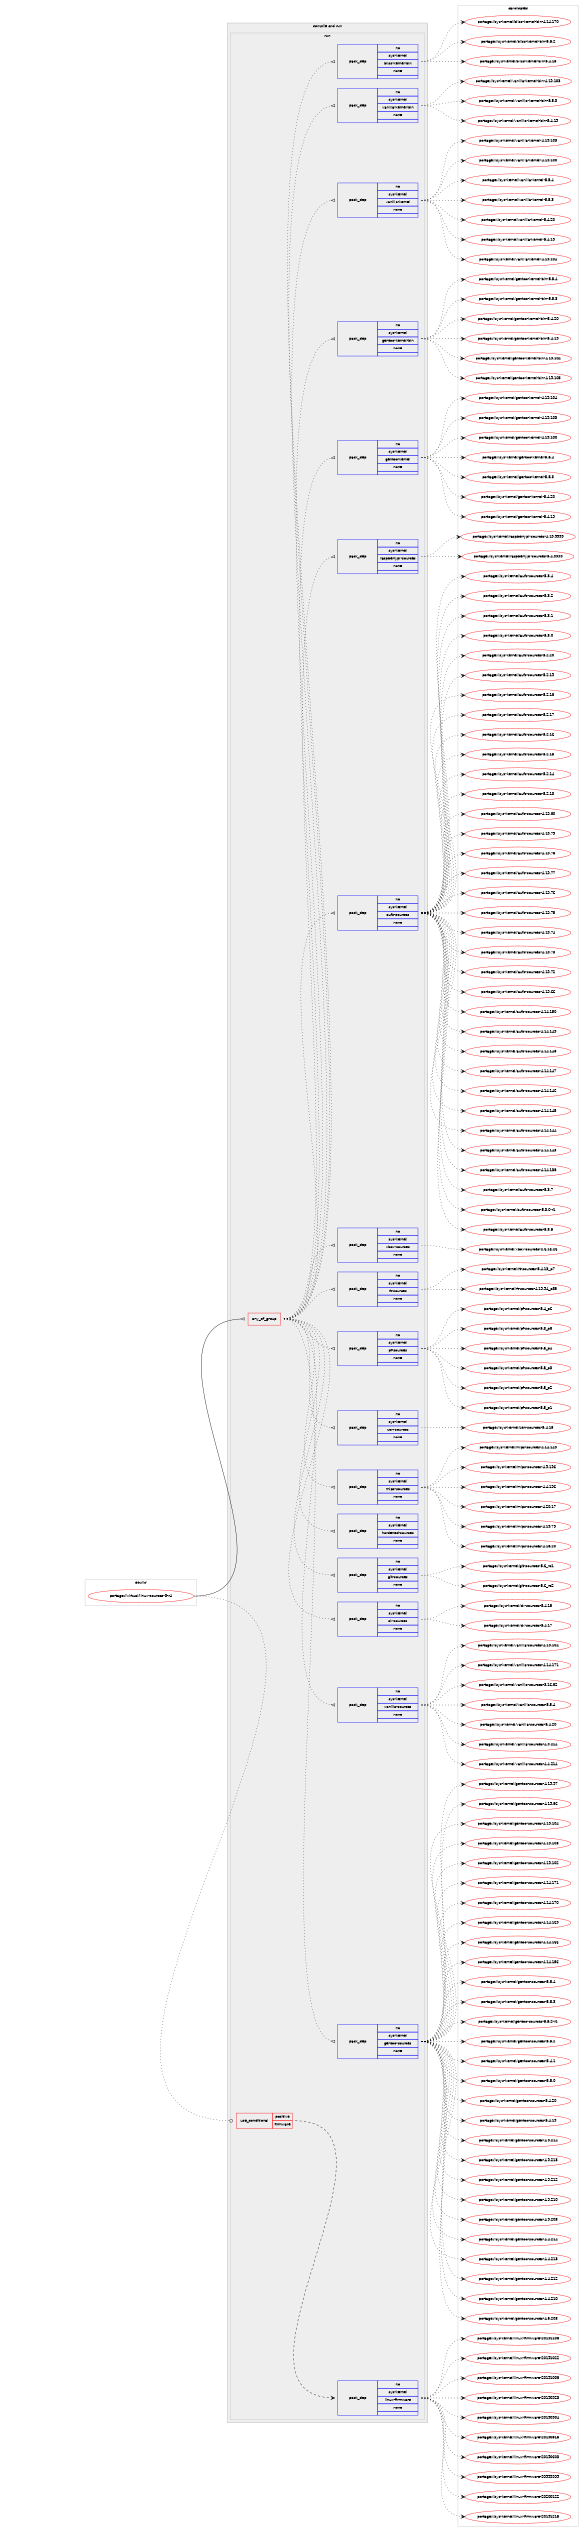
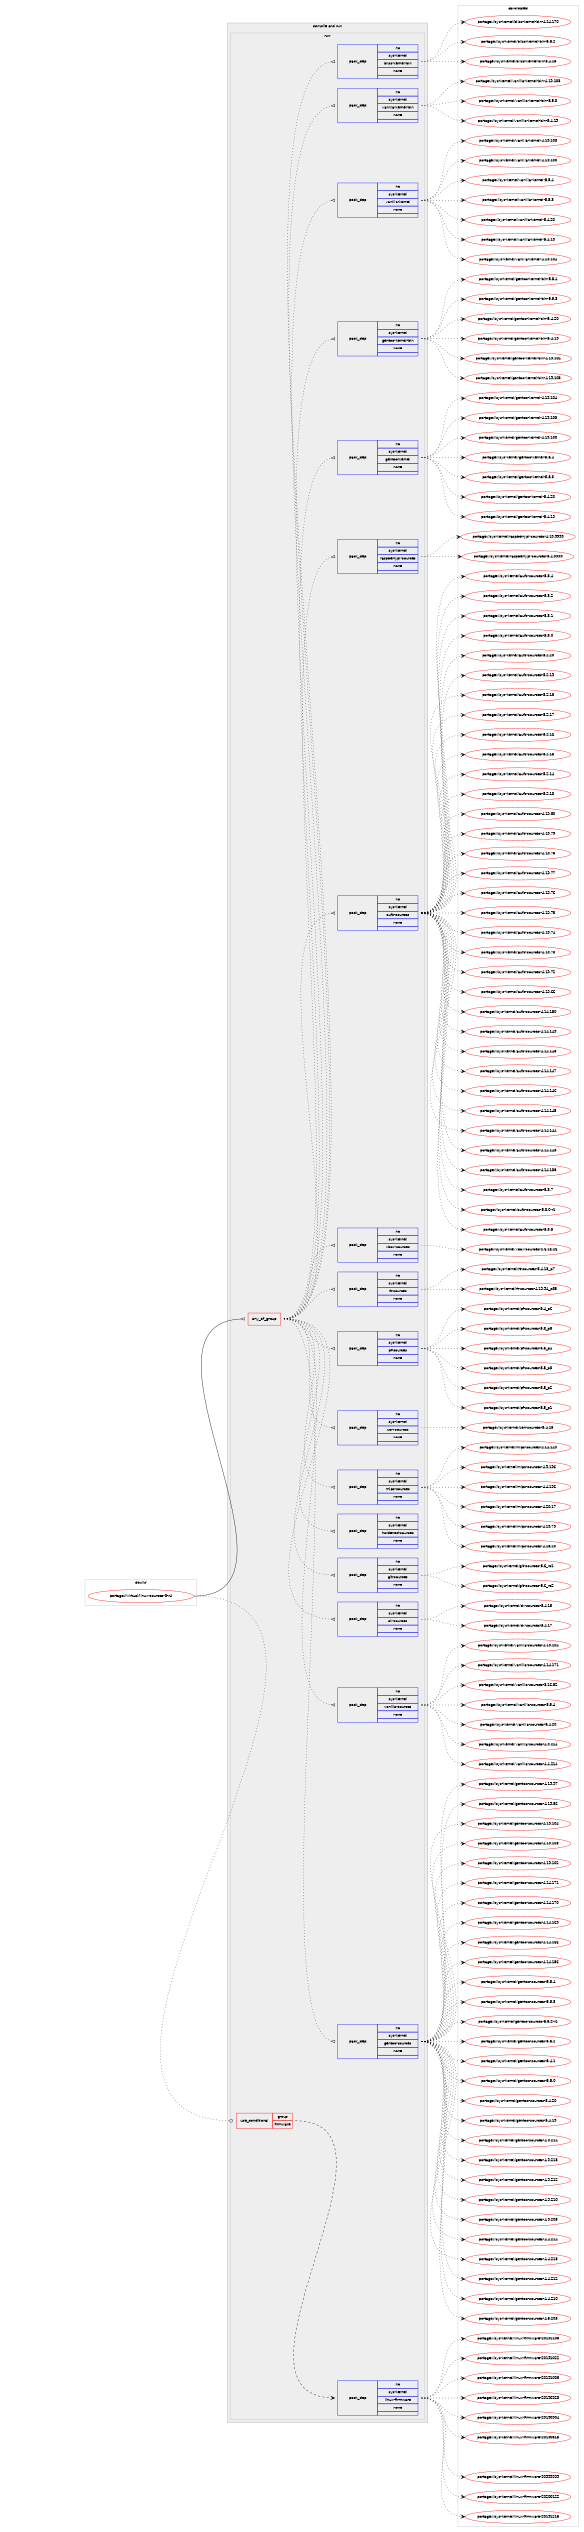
node "use_conditional": text "positive" -> "group"
node "portage://sys-kernel/linux-firmware-20190603": removed
